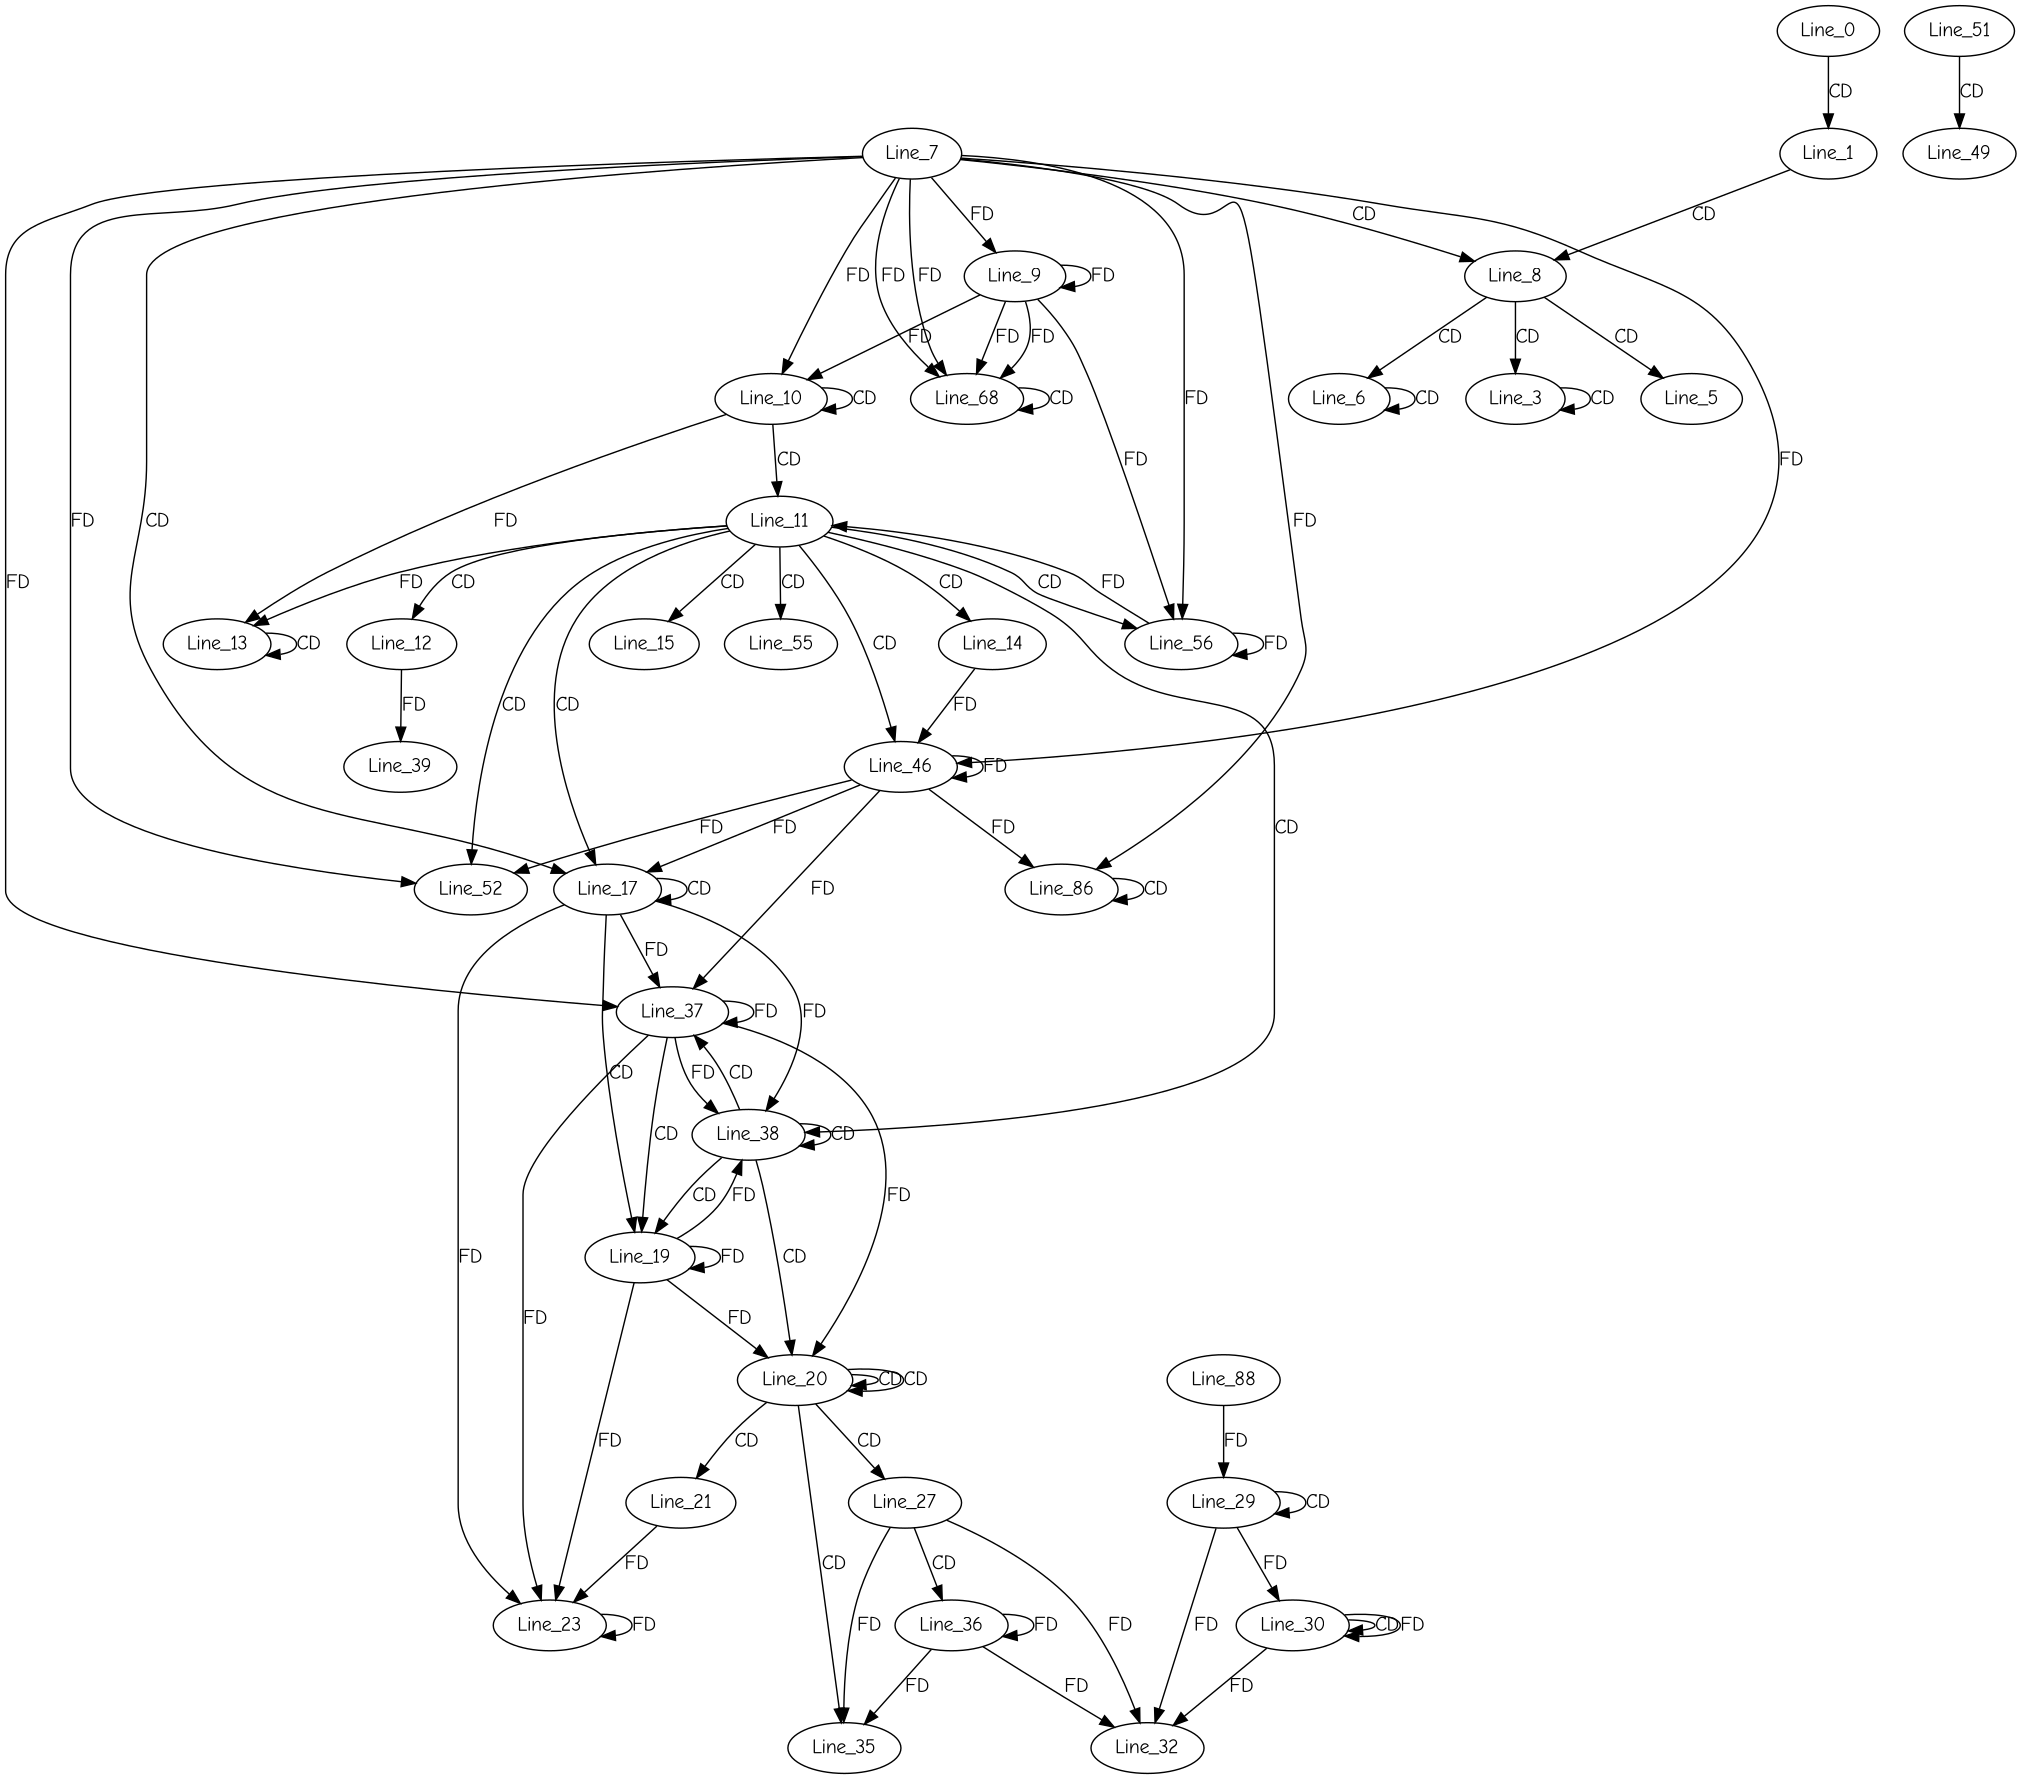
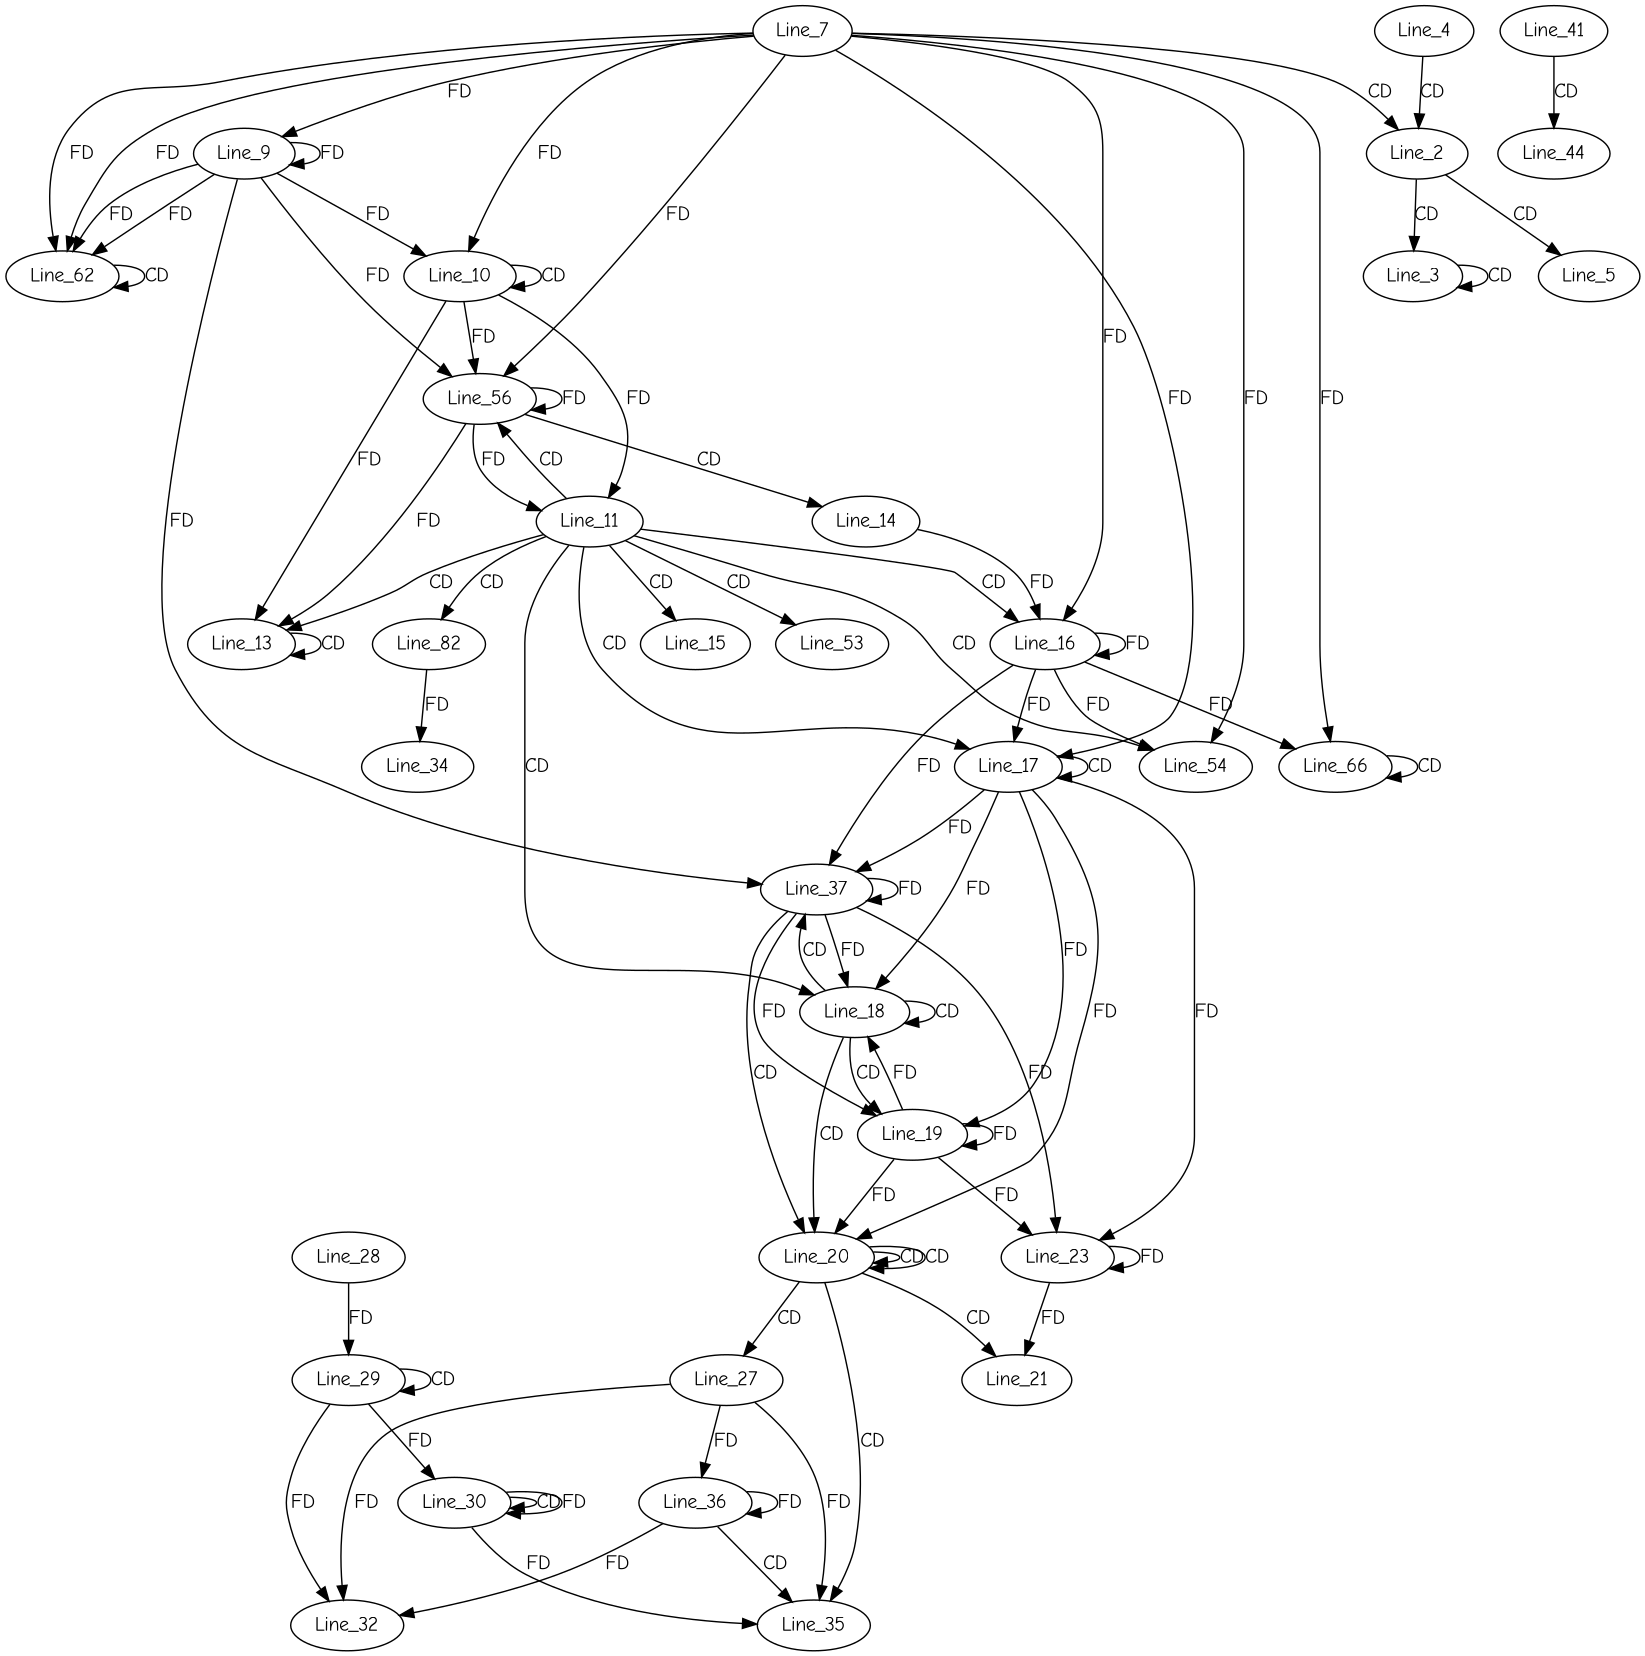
node "Line_0": removed
node "Line_51": label "Line_51" -> "Line_41"
node "Line_1": label "Line_1" -> "Line_4"
node "Line_49": label "Line_49" -> "Line_44"
node "Line_8": label "Line_8" -> "Line_2"
edge "Line_10" -> "Line_56": added, label "FD"
node "Line_68": label "Line_68" -> "Line_62"
node "Line_6": removed
edge "Line_7" -> "Line_37": now "Line_9" -> "Line_37"
edge "Line_10" -> "Line_11": label "CD" -> "FD"
edge "Line_7" -> "Line_17": label "CD" -> "FD"
edge "Line_56" -> "Line_13": added, label "FD"
edge "Line_11" -> "Line_14": now "Line_56" -> "Line_14"
edge "Line_11" -> "Line_13": label "FD" -> "CD"
node "Line_12": label "Line_12" -> "Line_82"
node "Line_55": label "Line_55" -> "Line_53"
node "Line_39": label "Line_39" -> "Line_34"
node "Line_46": label "Line_46" -> "Line_16"
node "Line_52": label "Line_52" -> "Line_54"
node "Line_86": label "Line_86" -> "Line_66"
edge "Line_17" -> "Line_20": added, label "FD"
edge "Line_17" -> "Line_19": label "CD" -> "FD"
edge "Line_37" -> "Line_19": label "CD" -> "FD"
node "Line_38": label "Line_38" -> "Line_18"
edge "Line_37" -> "Line_20": label "FD" -> "CD"
node "Line_88": label "Line_88" -> "Line_28"
edge "Line_21" -> "Line_23": reversed
edge "Line_27" -> "Line_36": label "CD" -> "FD"
edge "Line_30" -> "Line_32": now "Line_30" -> "Line_35"
edge "Line_36" -> "Line_35": label "FD" -> "CD"
